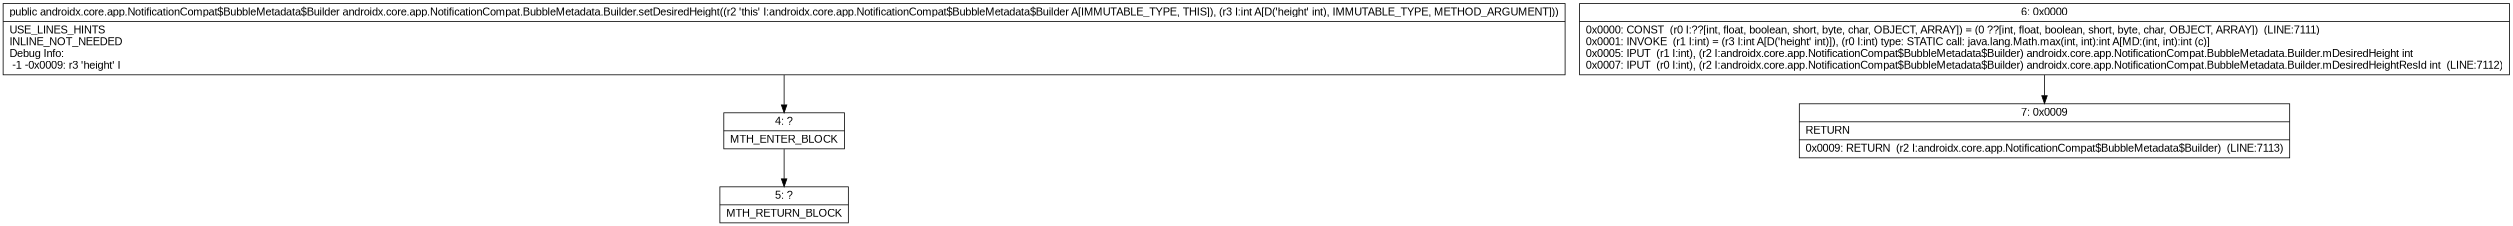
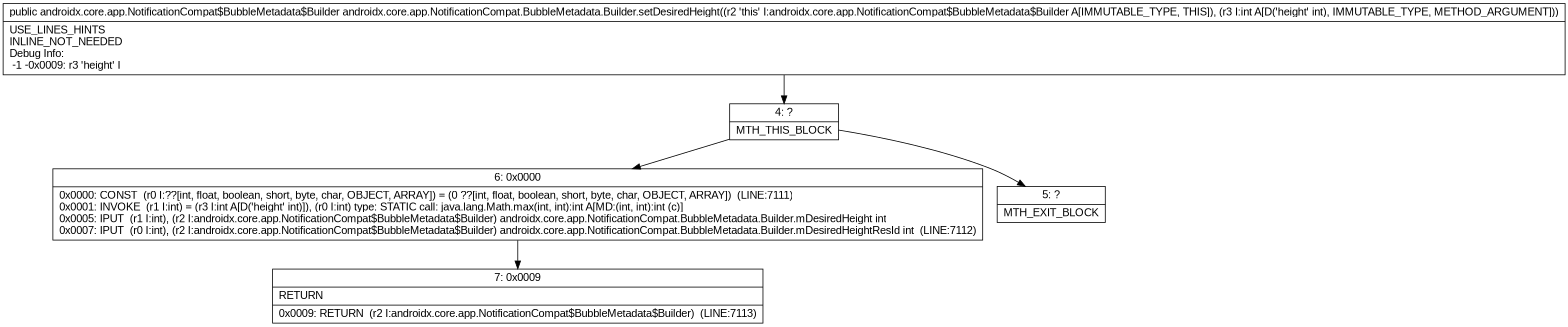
node "4: ?": text "MTH_ENTER_BLOCK" -> "MTH_THIS_BLOCK"
edge "4: ?" -> "6: 0x0000": added
node "5: ?": text "MTH_RETURN_BLOCK" -> "MTH_EXIT_BLOCK"
